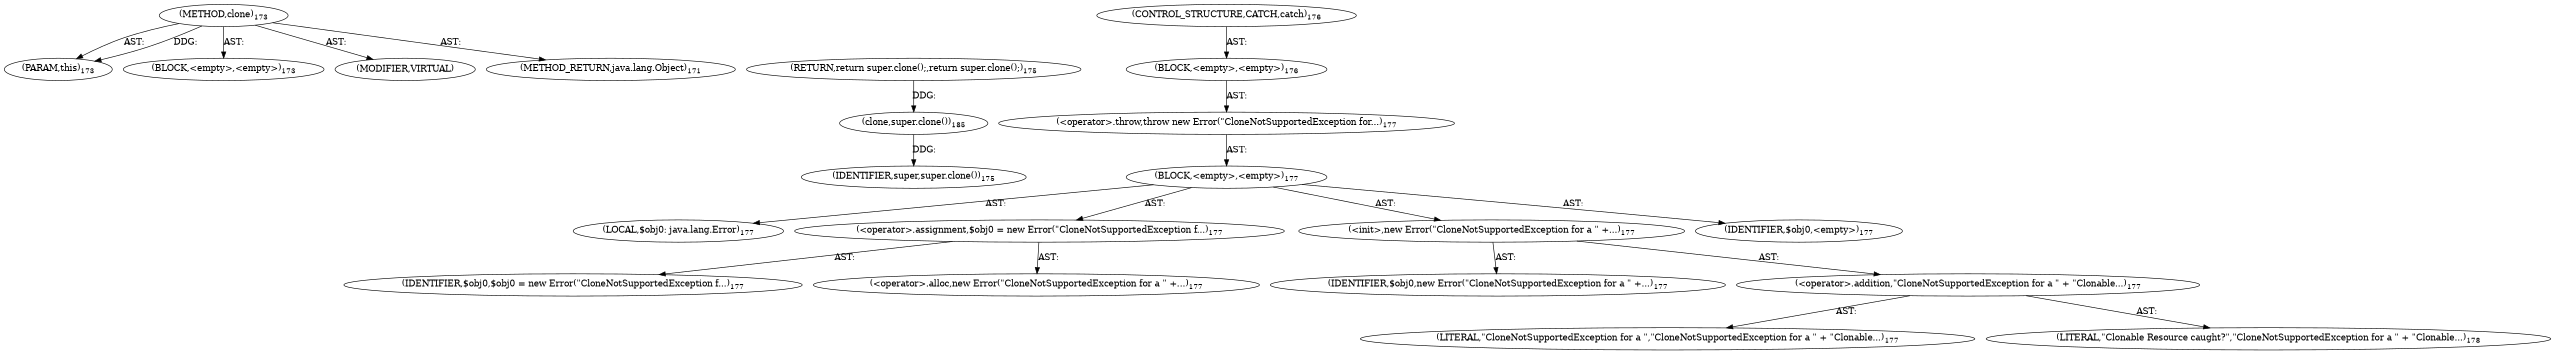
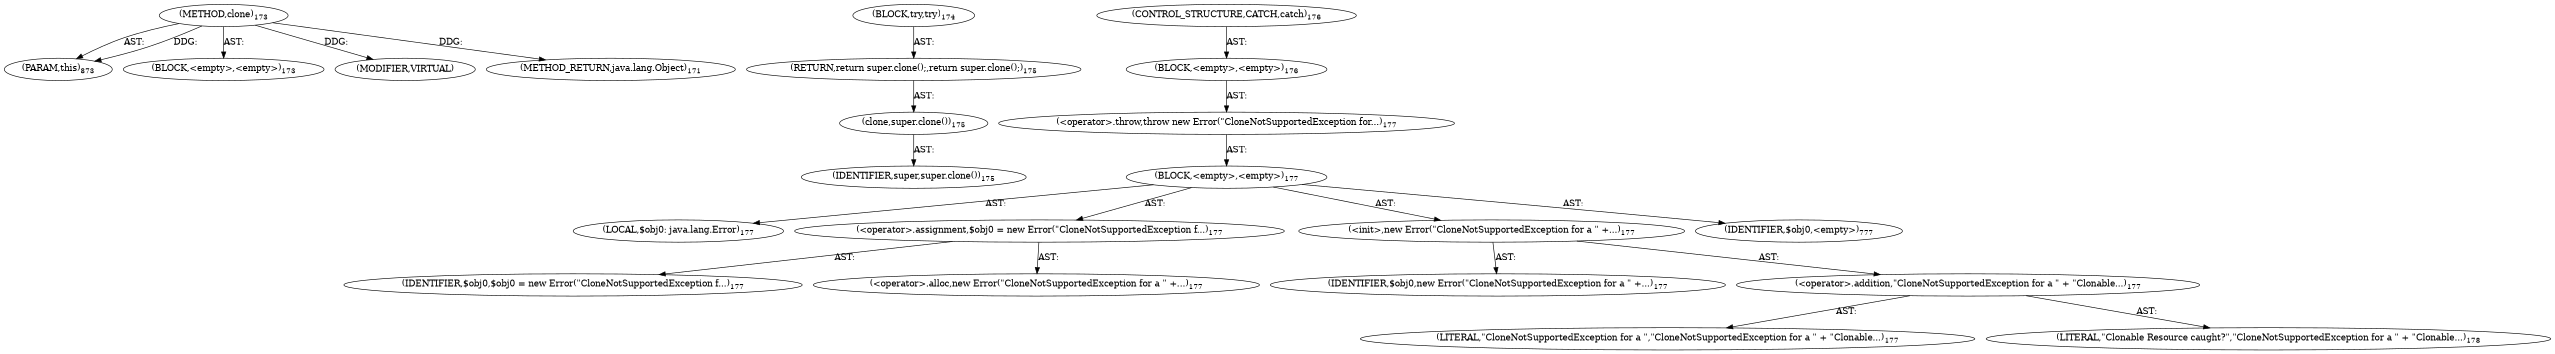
node "(BLOCK,try,try)": added
edge "(METHOD,clone)" -> "(MODIFIER,VIRTUAL)": label "AST: " -> "DDG: "
edge "(METHOD,clone)" -> "(METHOD_RETURN,java.lang.Object)": label "AST: " -> "DDG: "
node "(PARAM,this)": text "173" -> "873"
edge "(RETURN,return super.clone();,return super.clone();)" -> "(clone,super.clone())": label "DDG: " -> "AST: "
node "(clone,super.clone())": text "185" -> "175"
edge "(clone,super.clone())" -> "(IDENTIFIER,super,super.clone())": label "DDG: " -> "AST: "
node "(IDENTIFIER,$obj0,<empty>)": text "177" -> "777"
